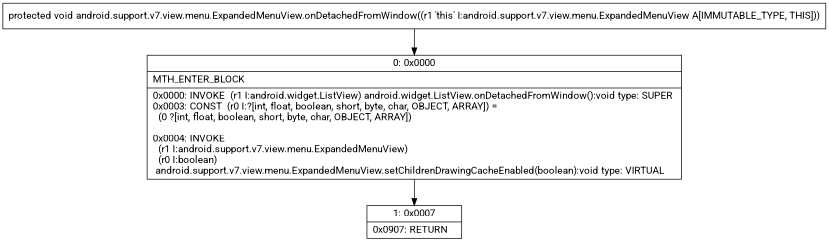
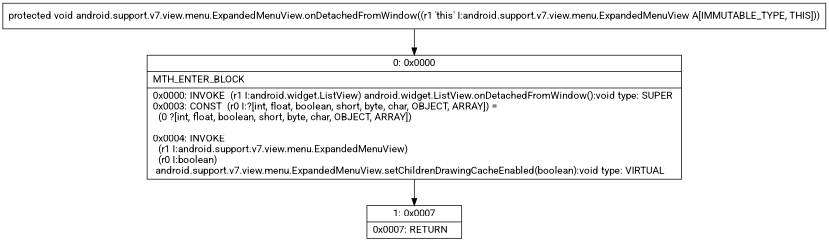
node "1: 0x0007": text "0x0907: RETURN" -> "0x0007: RETURN"
